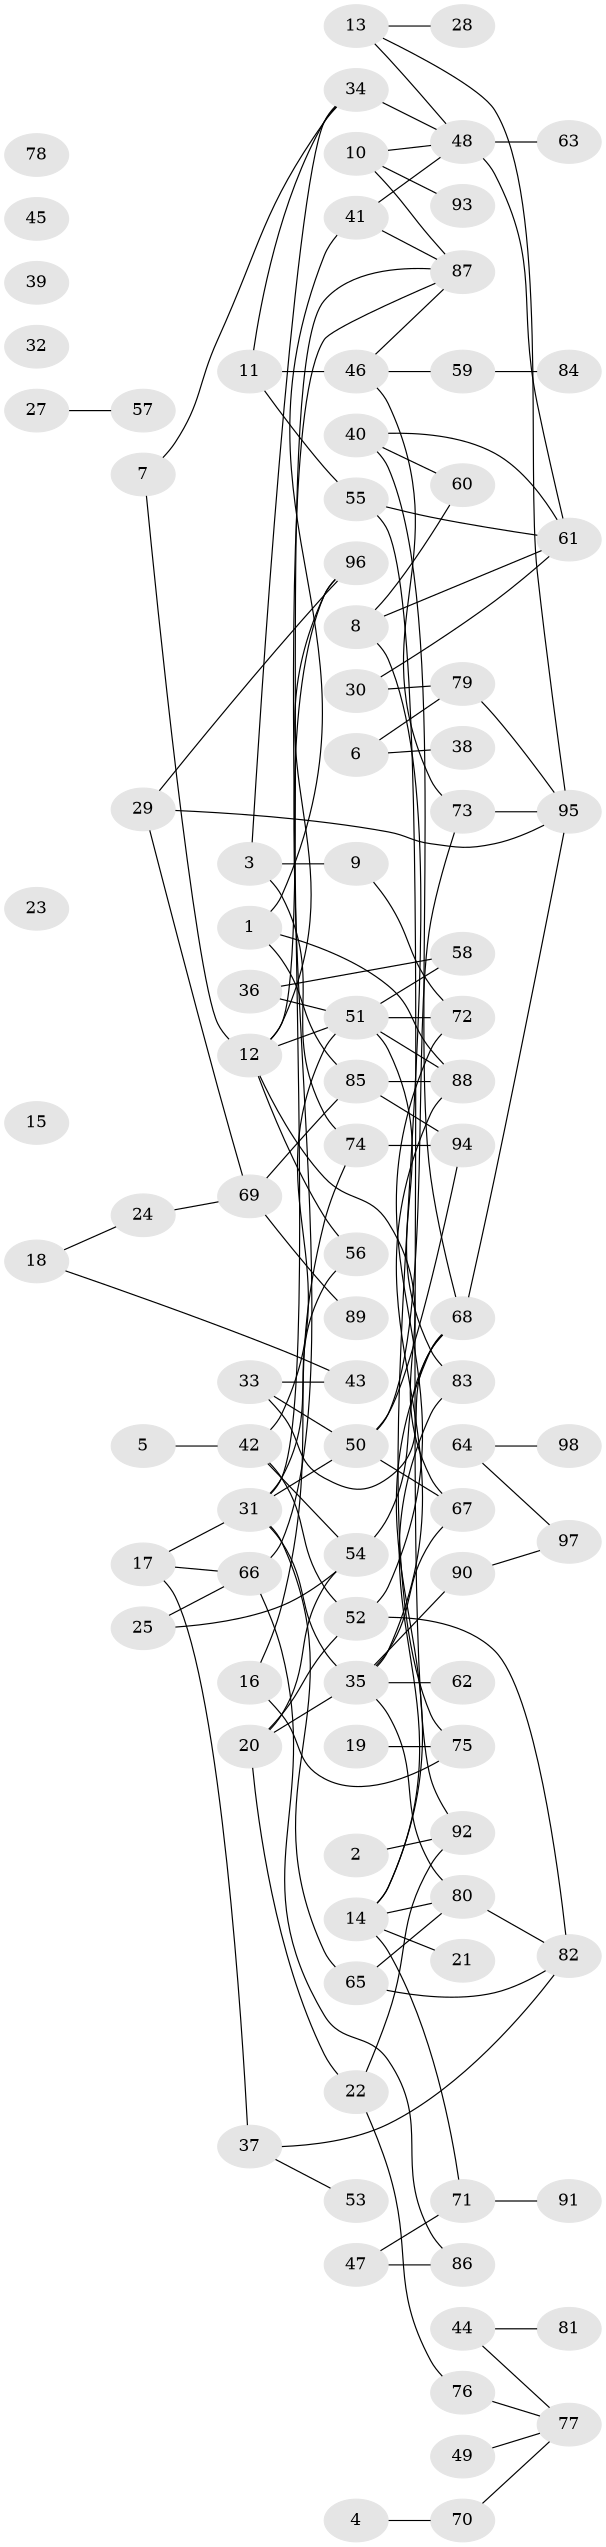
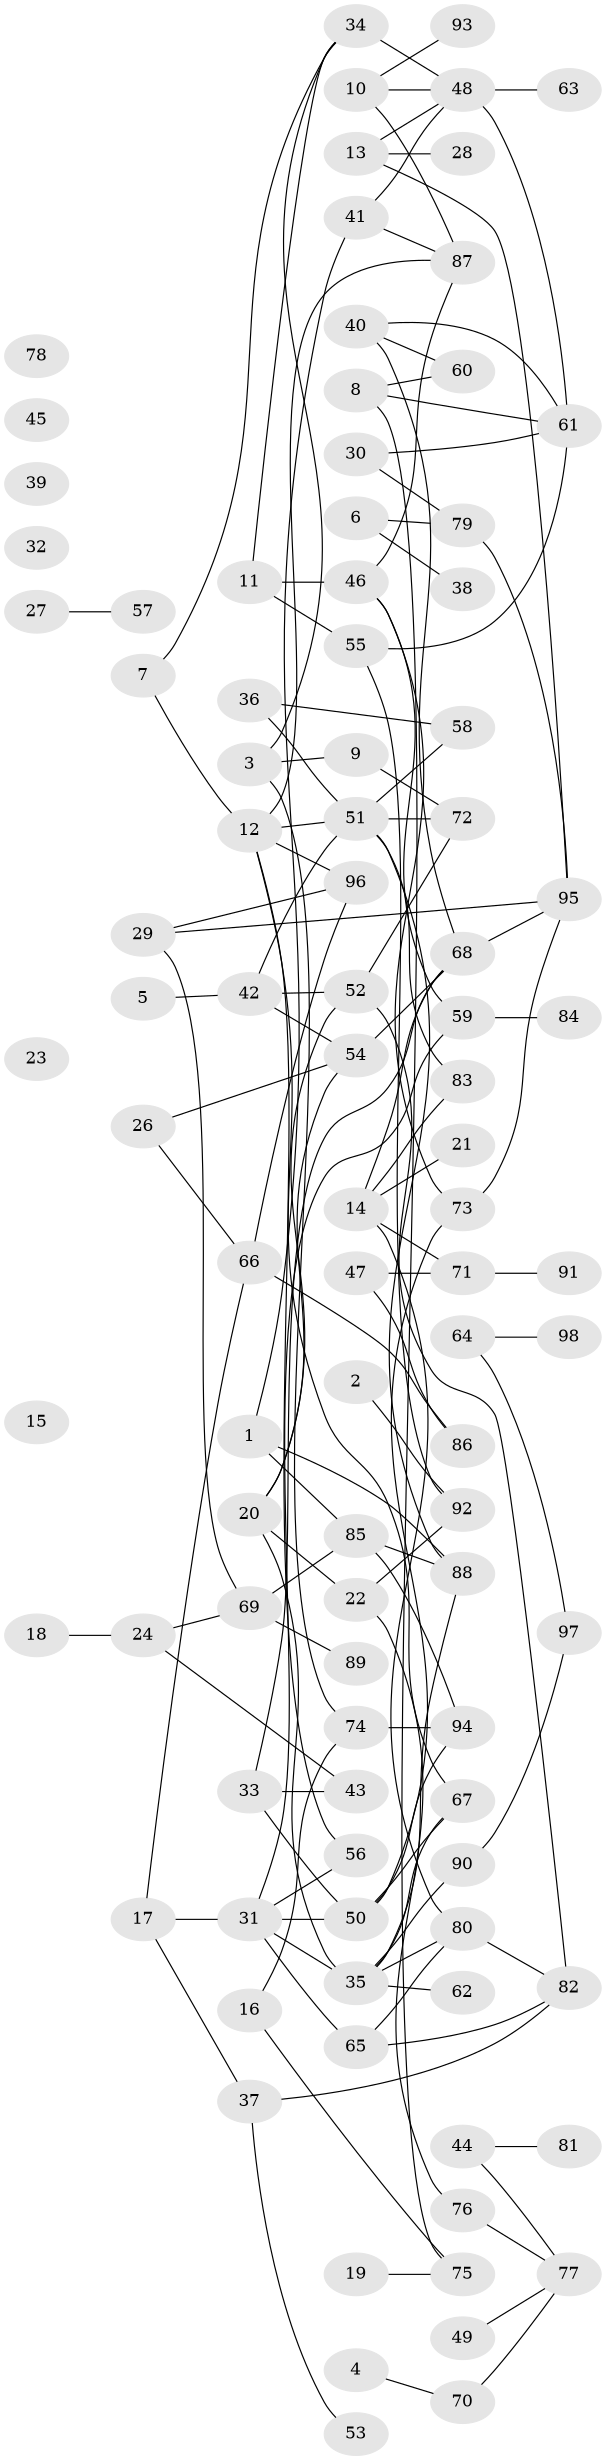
edge "87" -- "31": now "59" -- "31"
edge "18" -- "43": now "24" -- "43"
node "25": label "25" -> "26"
